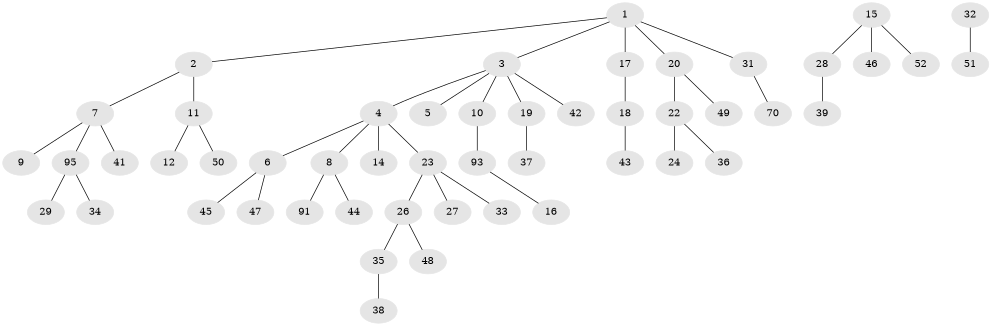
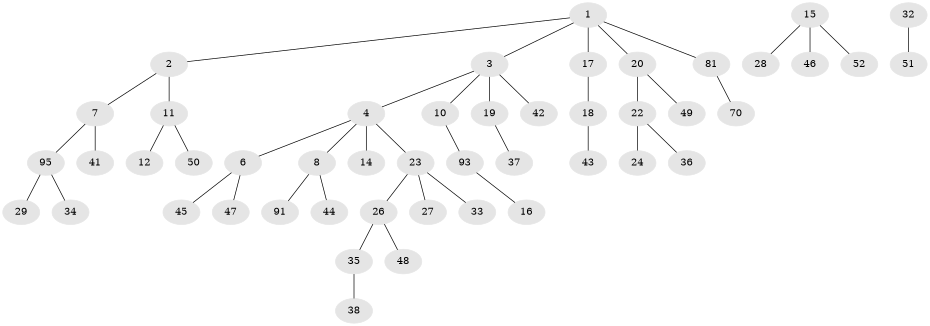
node "31": label "31" -> "81"
node "5": removed
node "39": removed
node "9": removed
